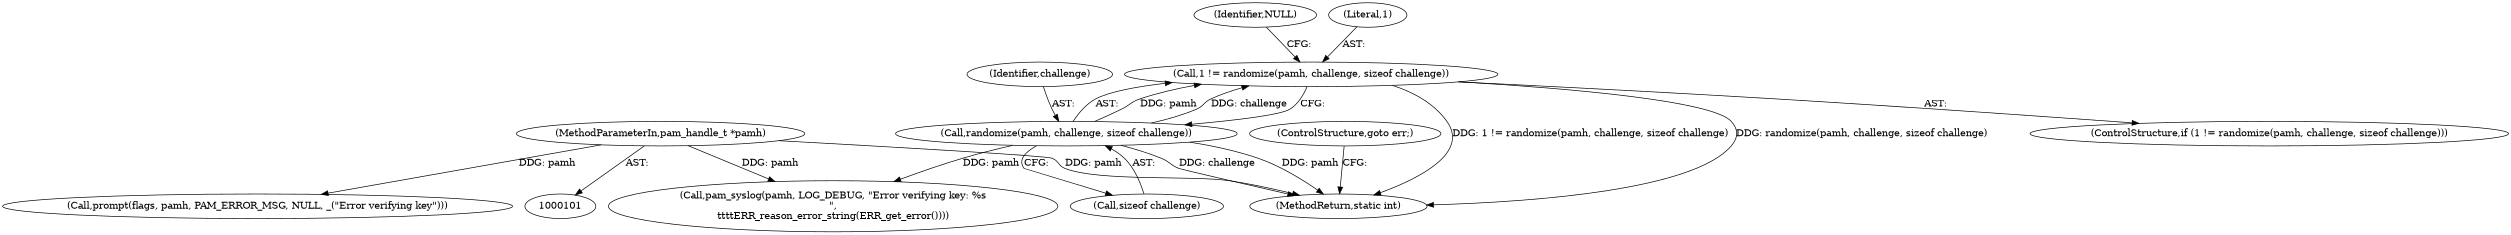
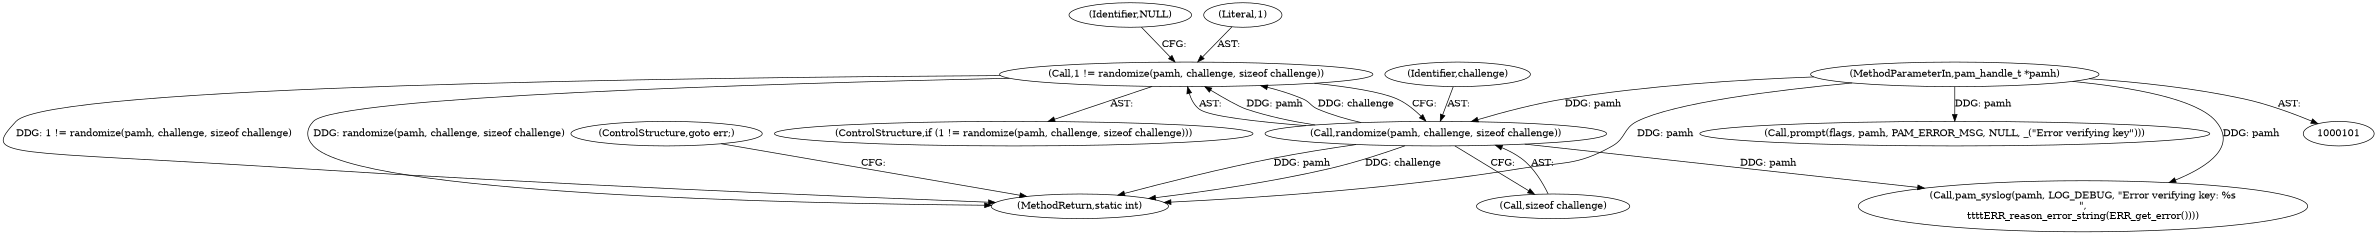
edge "(MethodParameterIn,pam_handle_t *pamh)" -> "(Call,randomize(pamh, challenge, sizeof challenge))": added, label "DDG: pamh"
